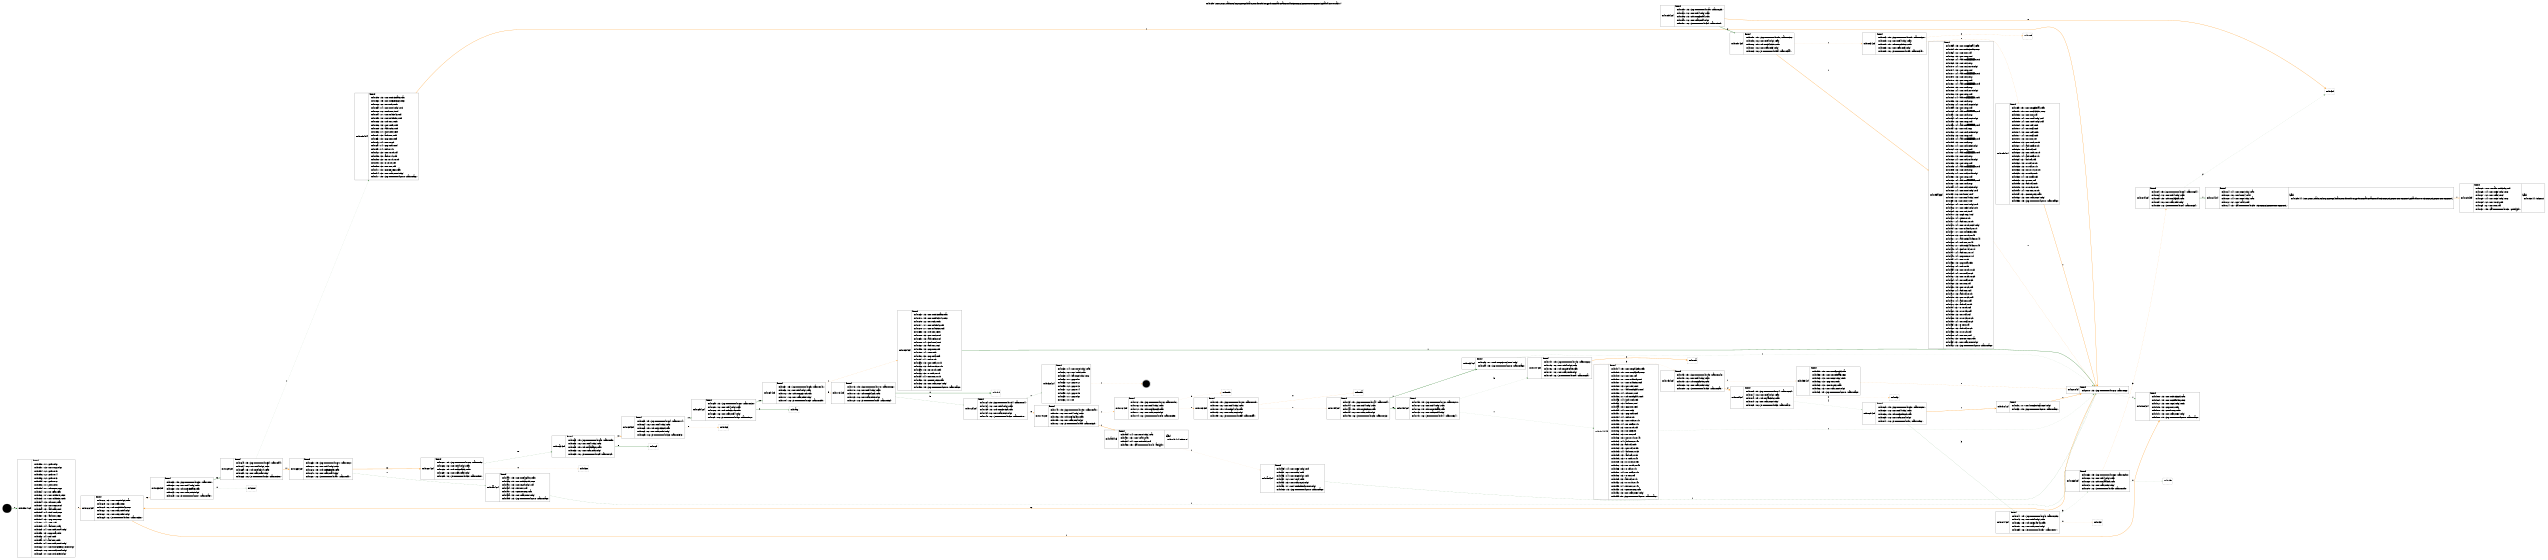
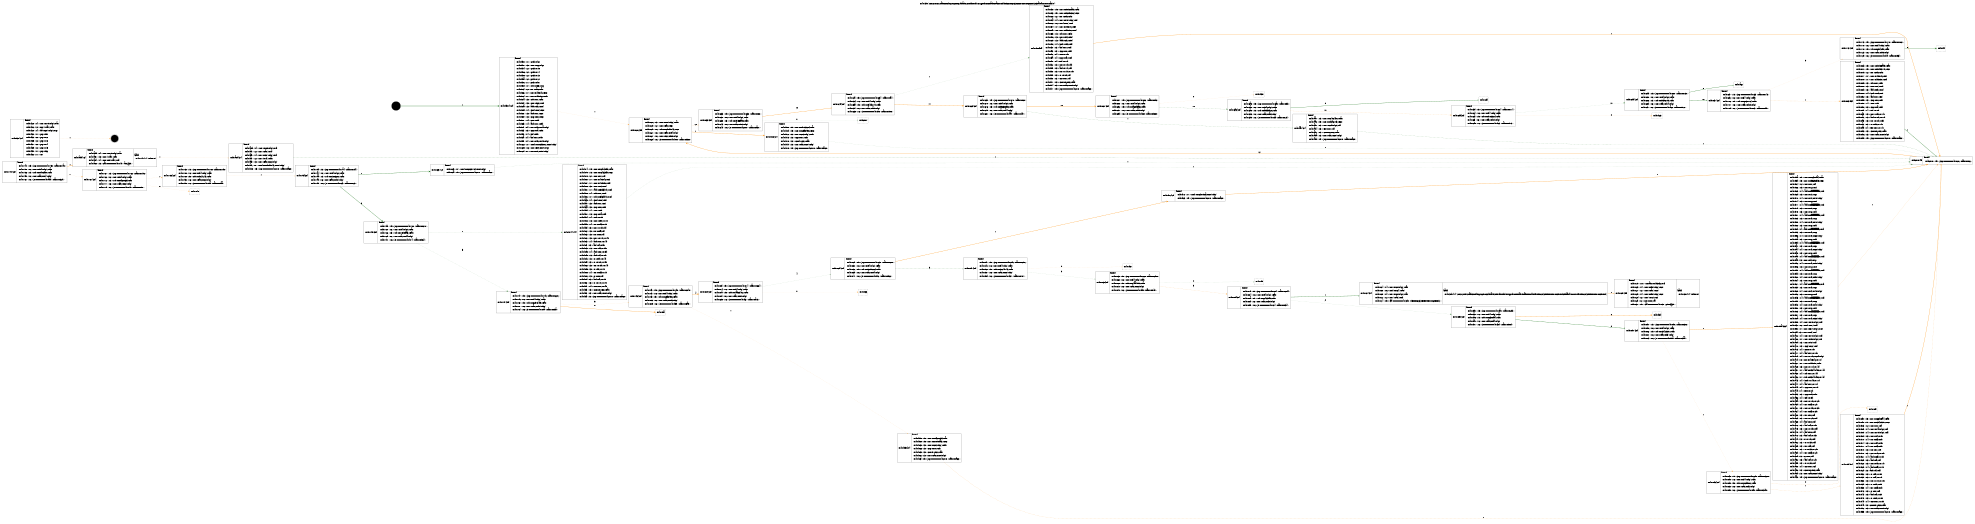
edge "0x40187f [28]" -> "0x401f3d": now "0x40187f [28]" -> "0x40189b [28]"
node "0x401e5a": removed
edge "0x402018 [5]" -> "0x401b08 [27]": reversed
node "0x40172f [28]": removed
edge "0x401633 [28]" -> "0x40164f [28]": color darkgreen -> darkorange
